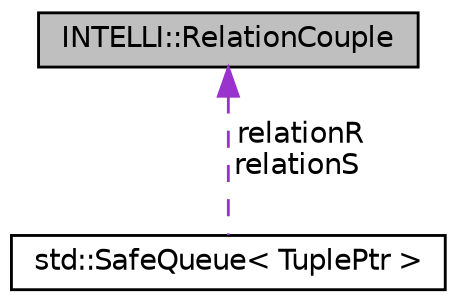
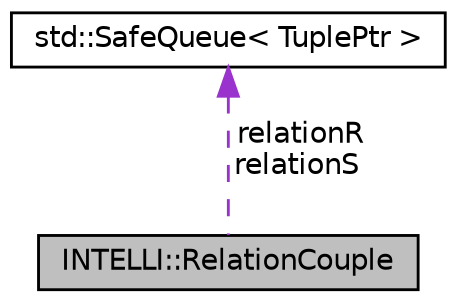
edge "std::SafeQueue< TuplePtr >" -> "INTELLI::RelationCouple": reversed
